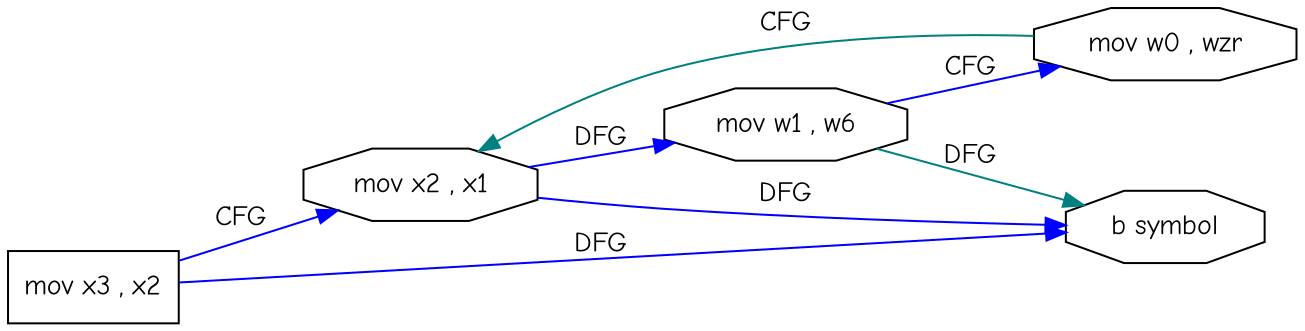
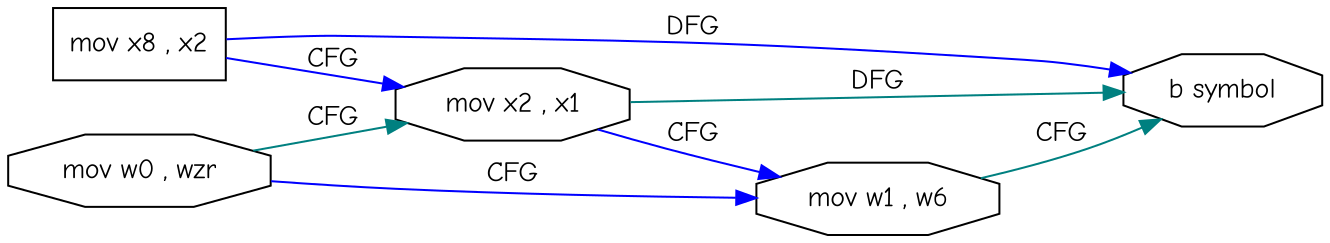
edge "mov w1 , w6" -> "mov w0 , wzr": reversed
edge "mov x2 , x1" -> "mov w1 , w6": label "DFG" -> "CFG"
edge "mov w1 , w6" -> "b symbol": label "DFG" -> "CFG"
edge "mov x2 , x1" -> "b symbol": color blue -> teal
node "mov x3 , x2": label "mov x3 , x2" -> "mov x8 , x2"
